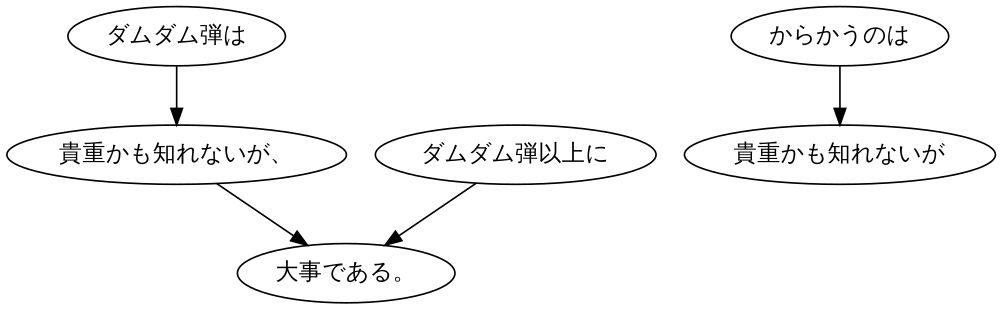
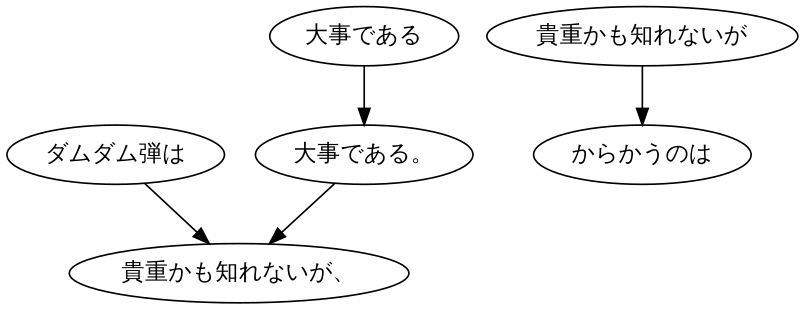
edge "からかうのは" -> "貴重かも知れないが": reversed
node "ダムダム弾以上に": label "ダムダム弾以上に" -> "大事である"
edge "貴重かも知れないが、" -> "大事である。": reversed
